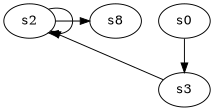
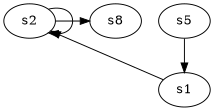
node "s0": label "s0" -> "s5"
node "s3": label "s3" -> "s1"
